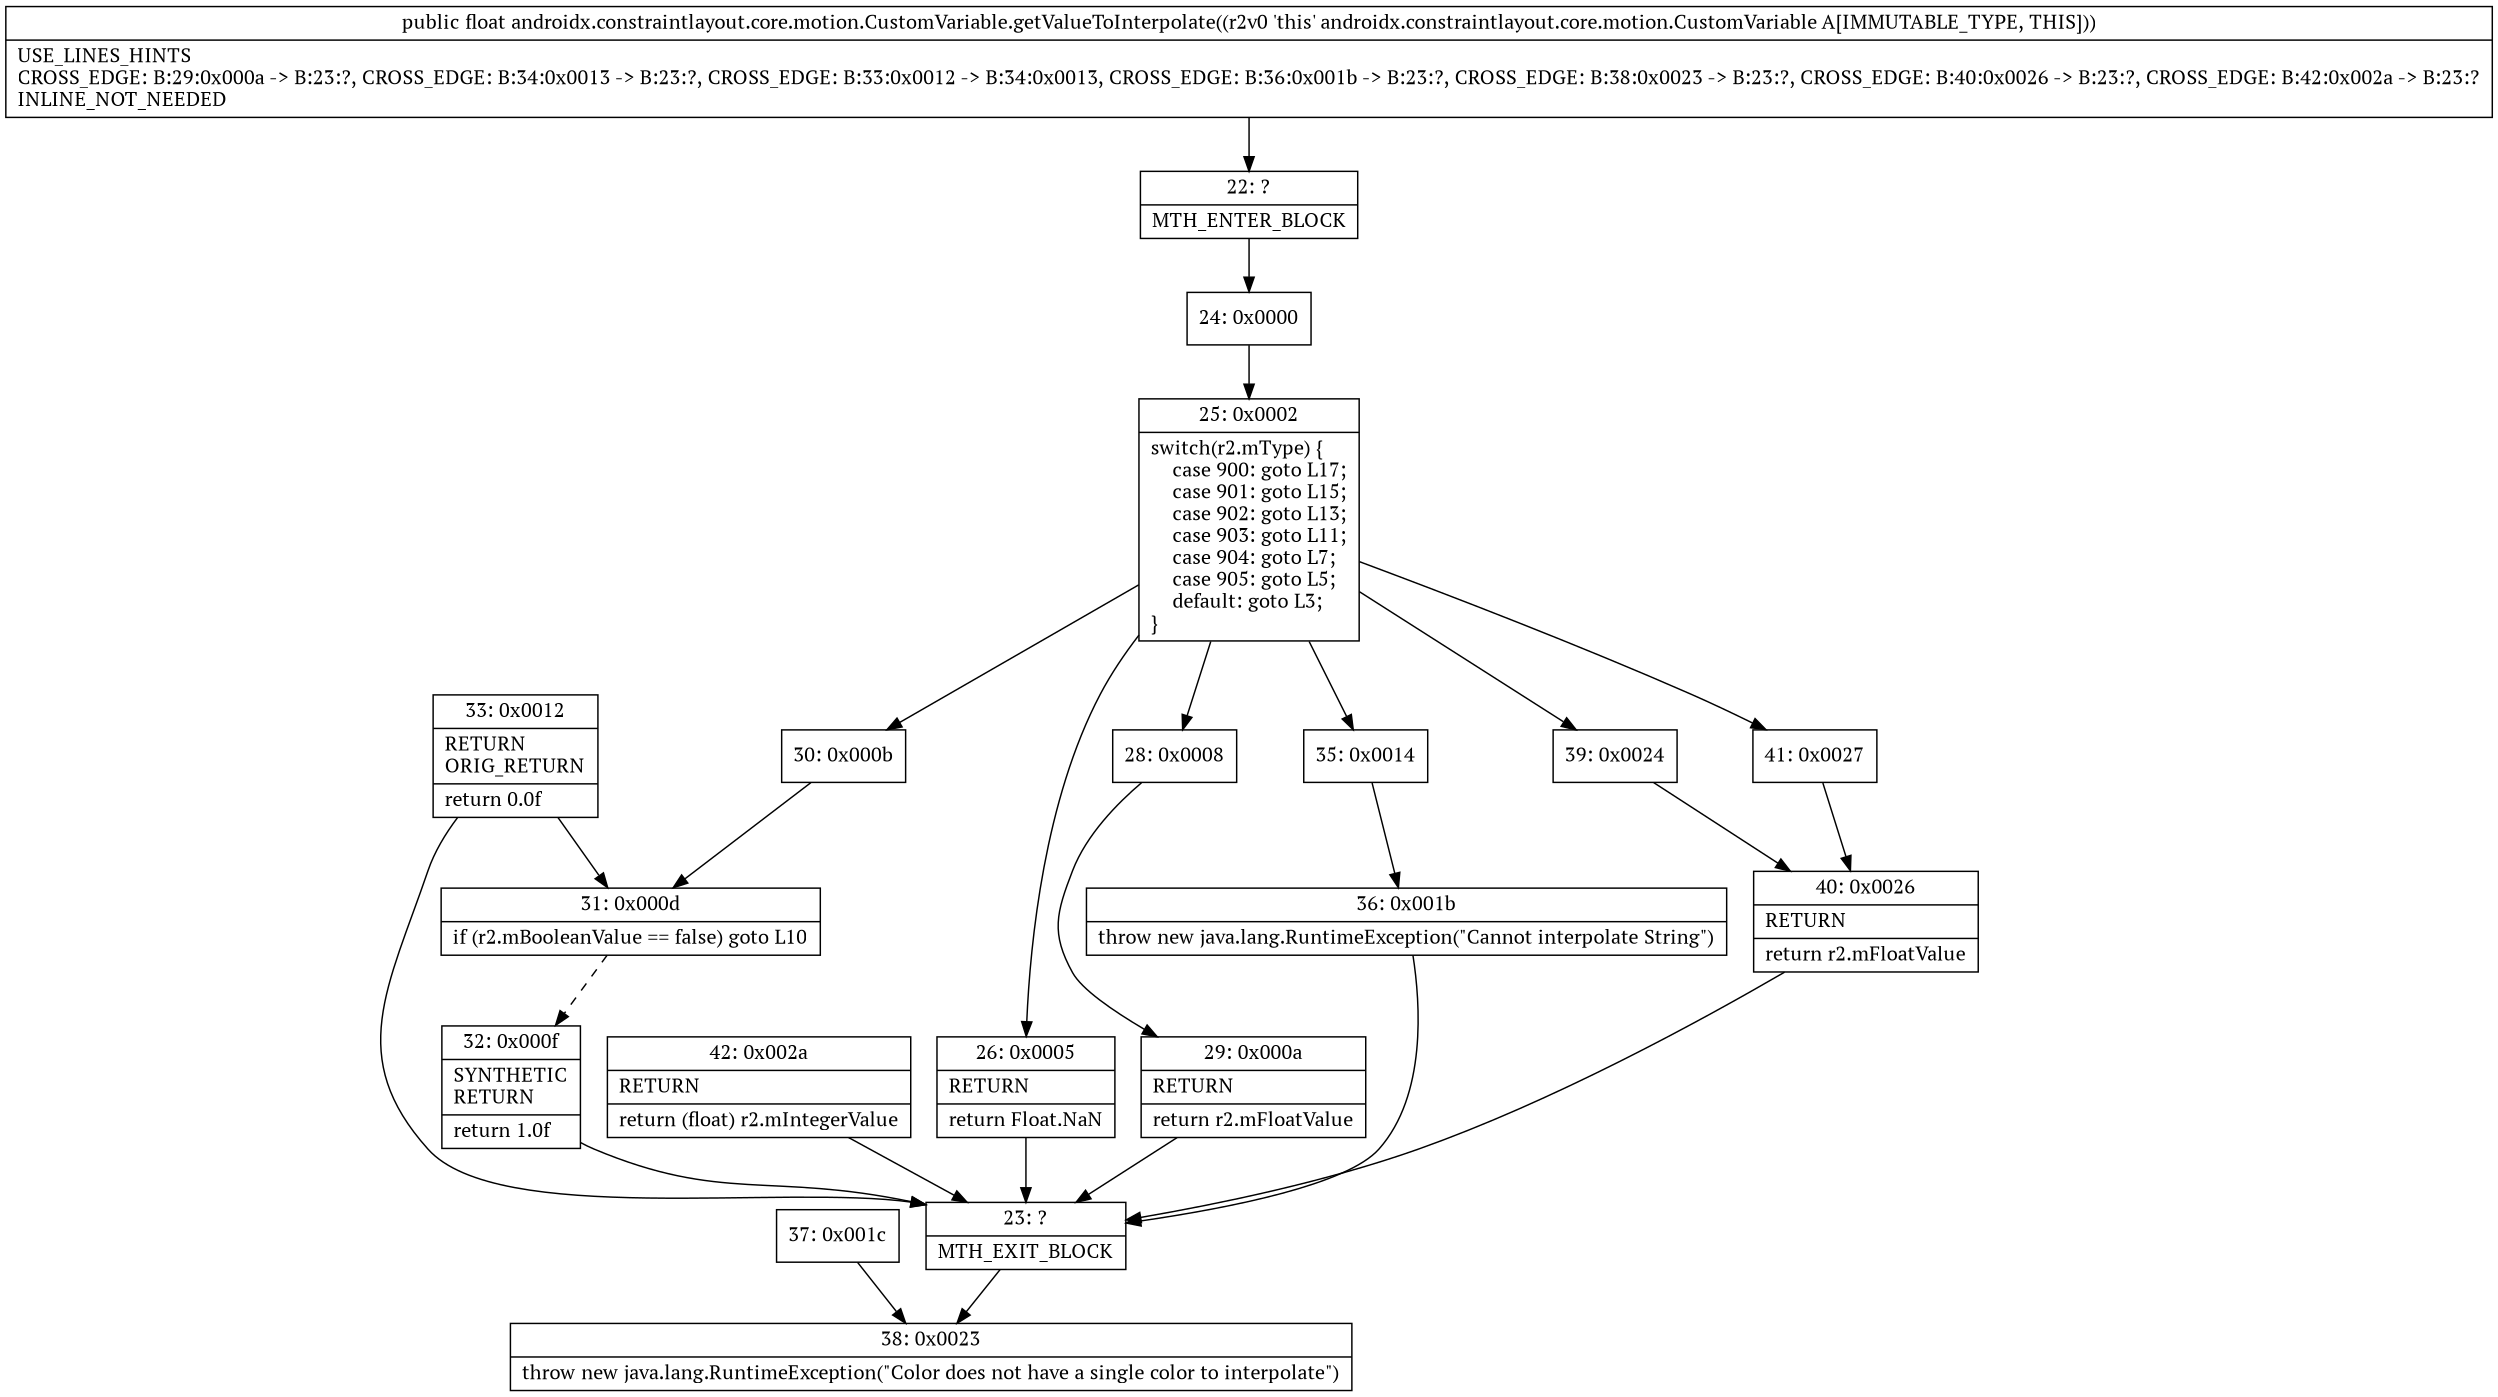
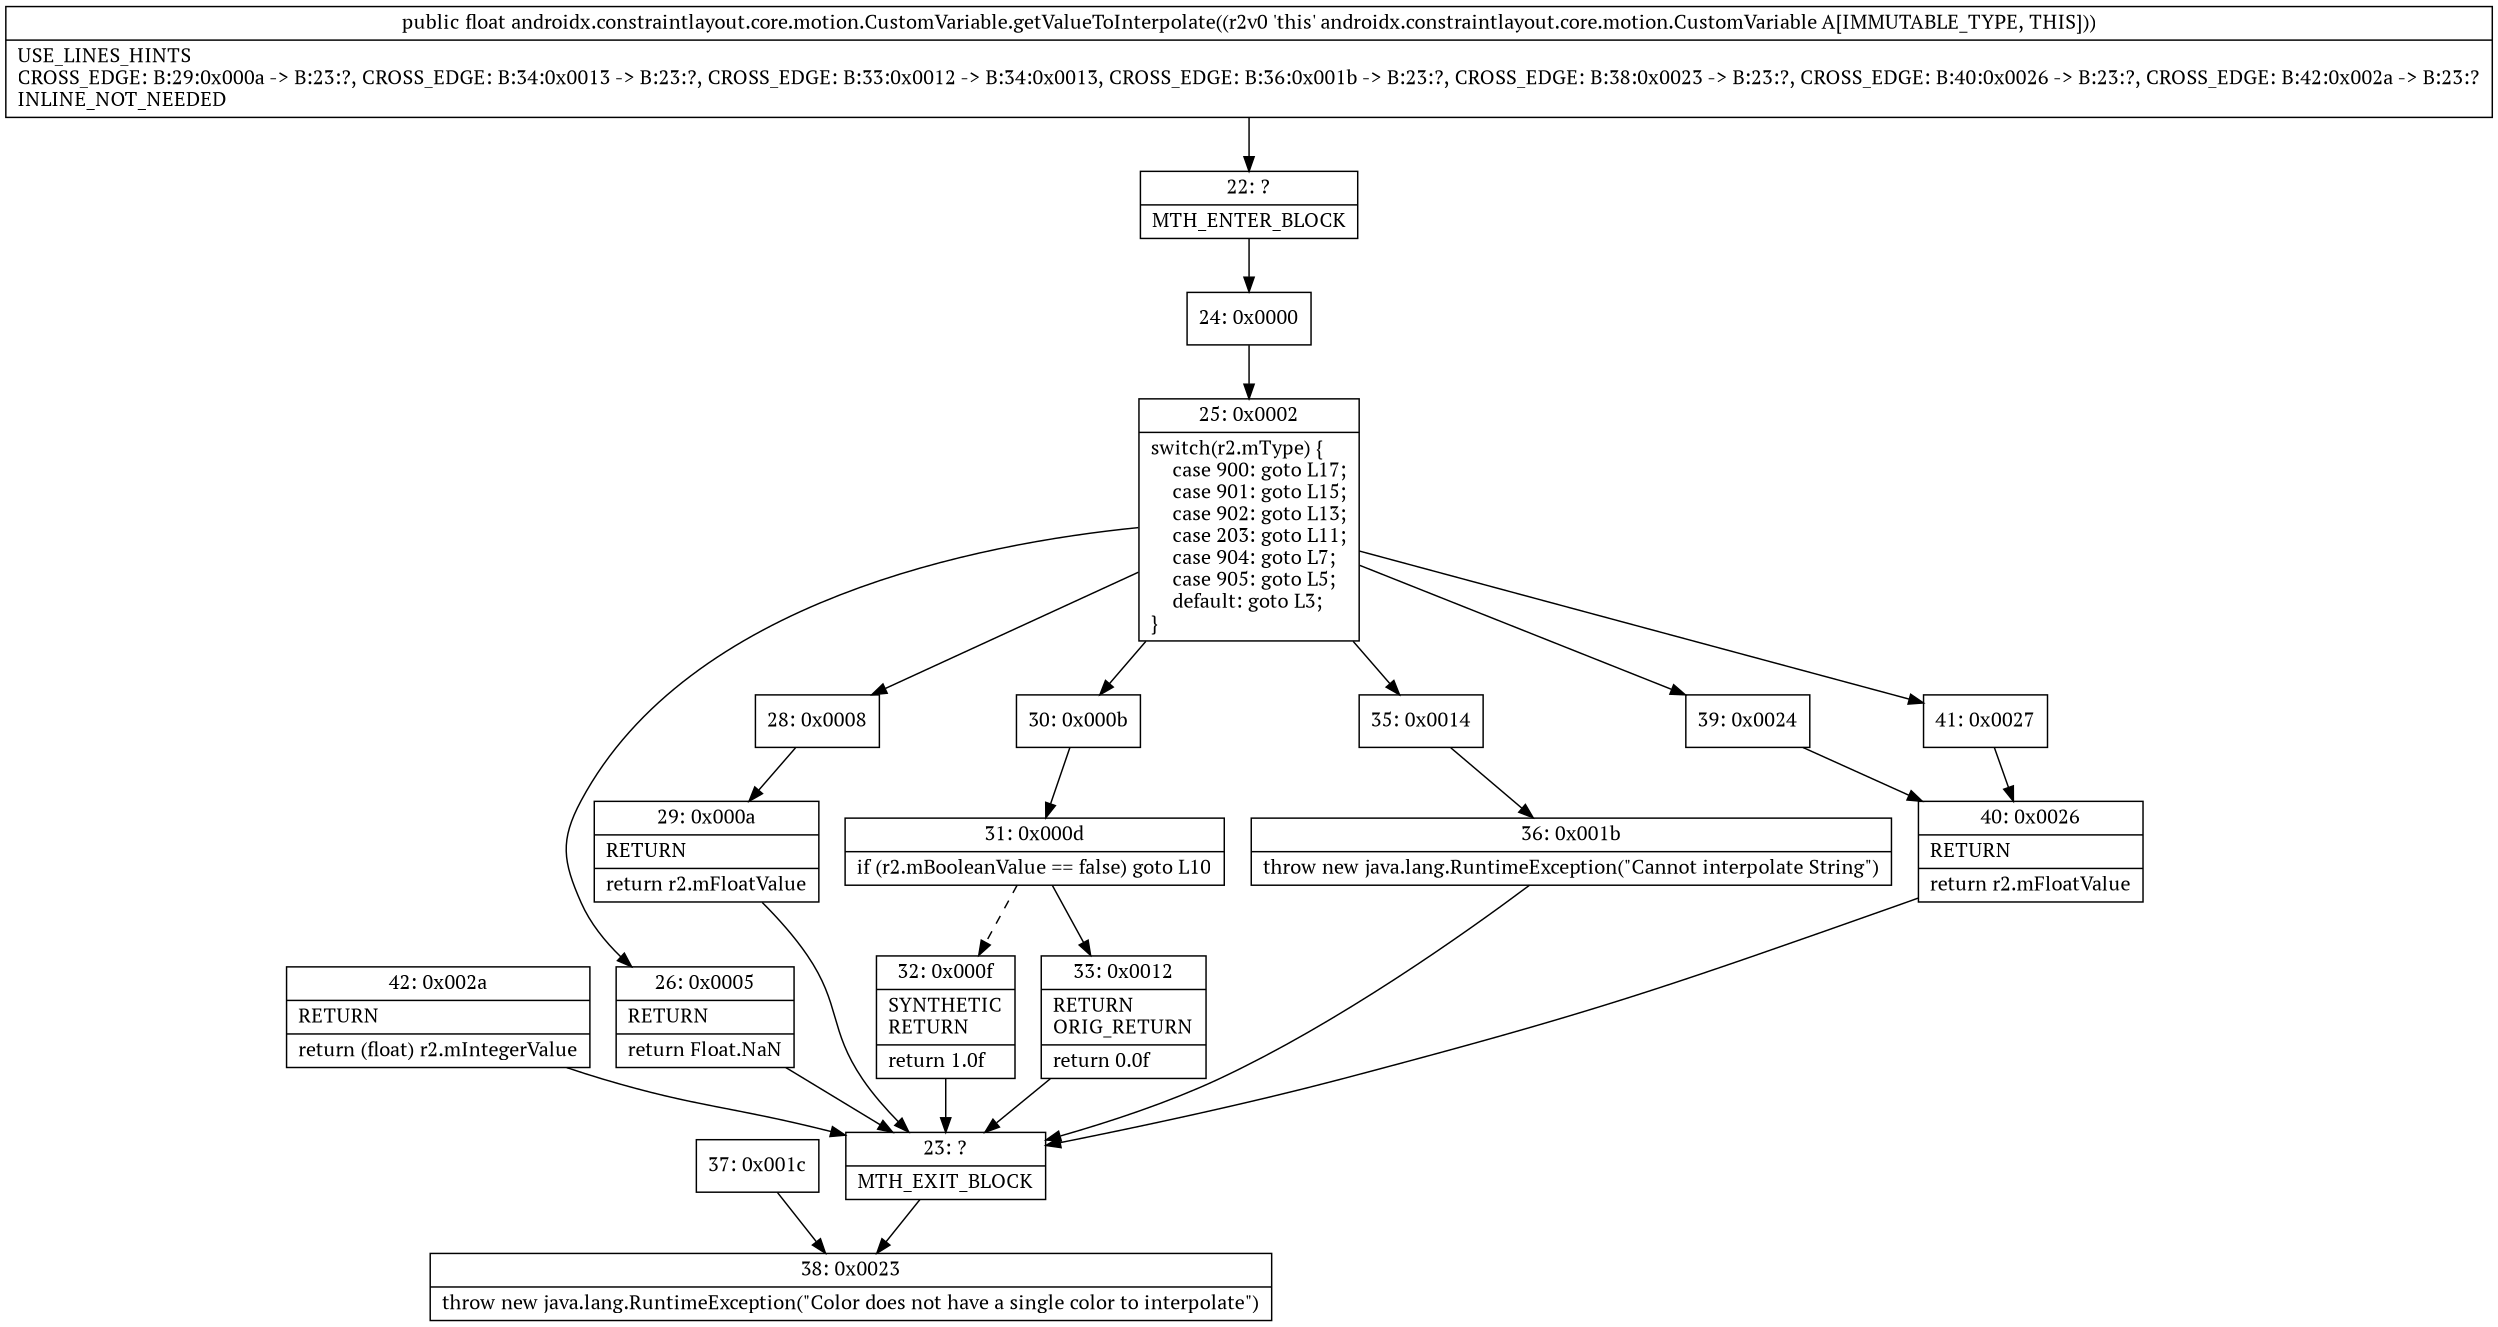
node "25: 0x0002": text "case 903: goto L11;" -> "case 203: goto L11;"
edge "33: 0x0012" -> "31: 0x000d": reversed
